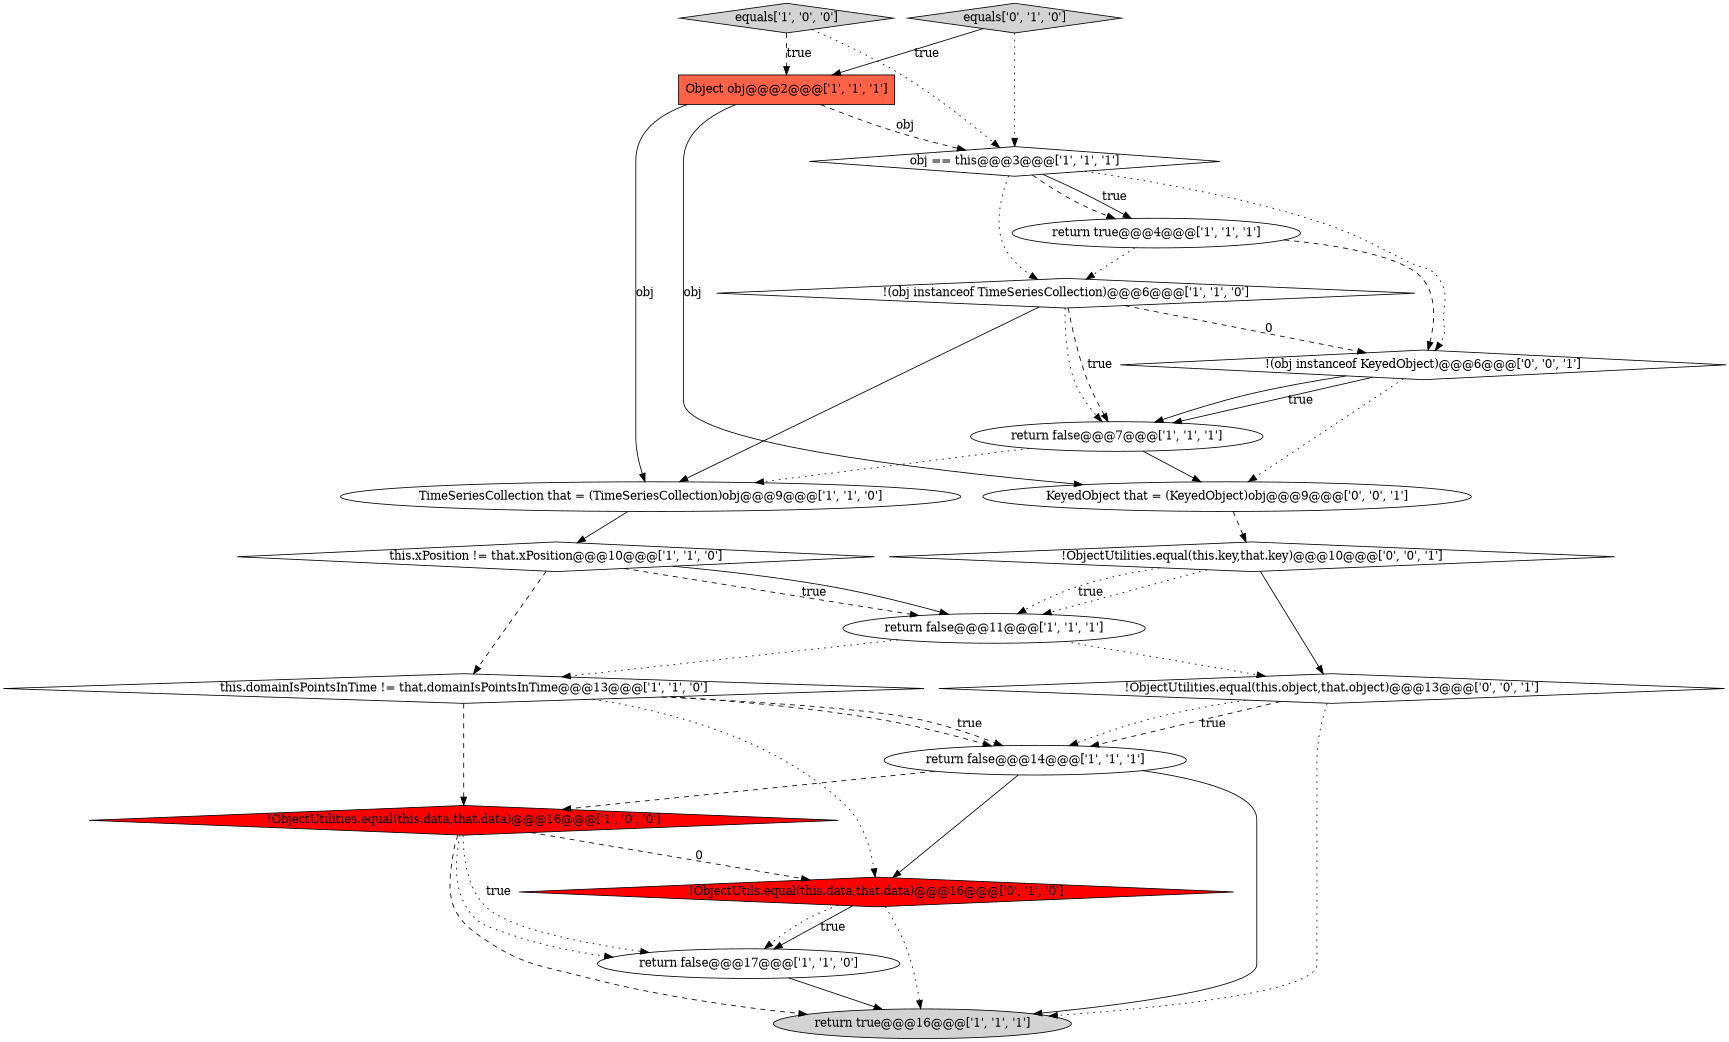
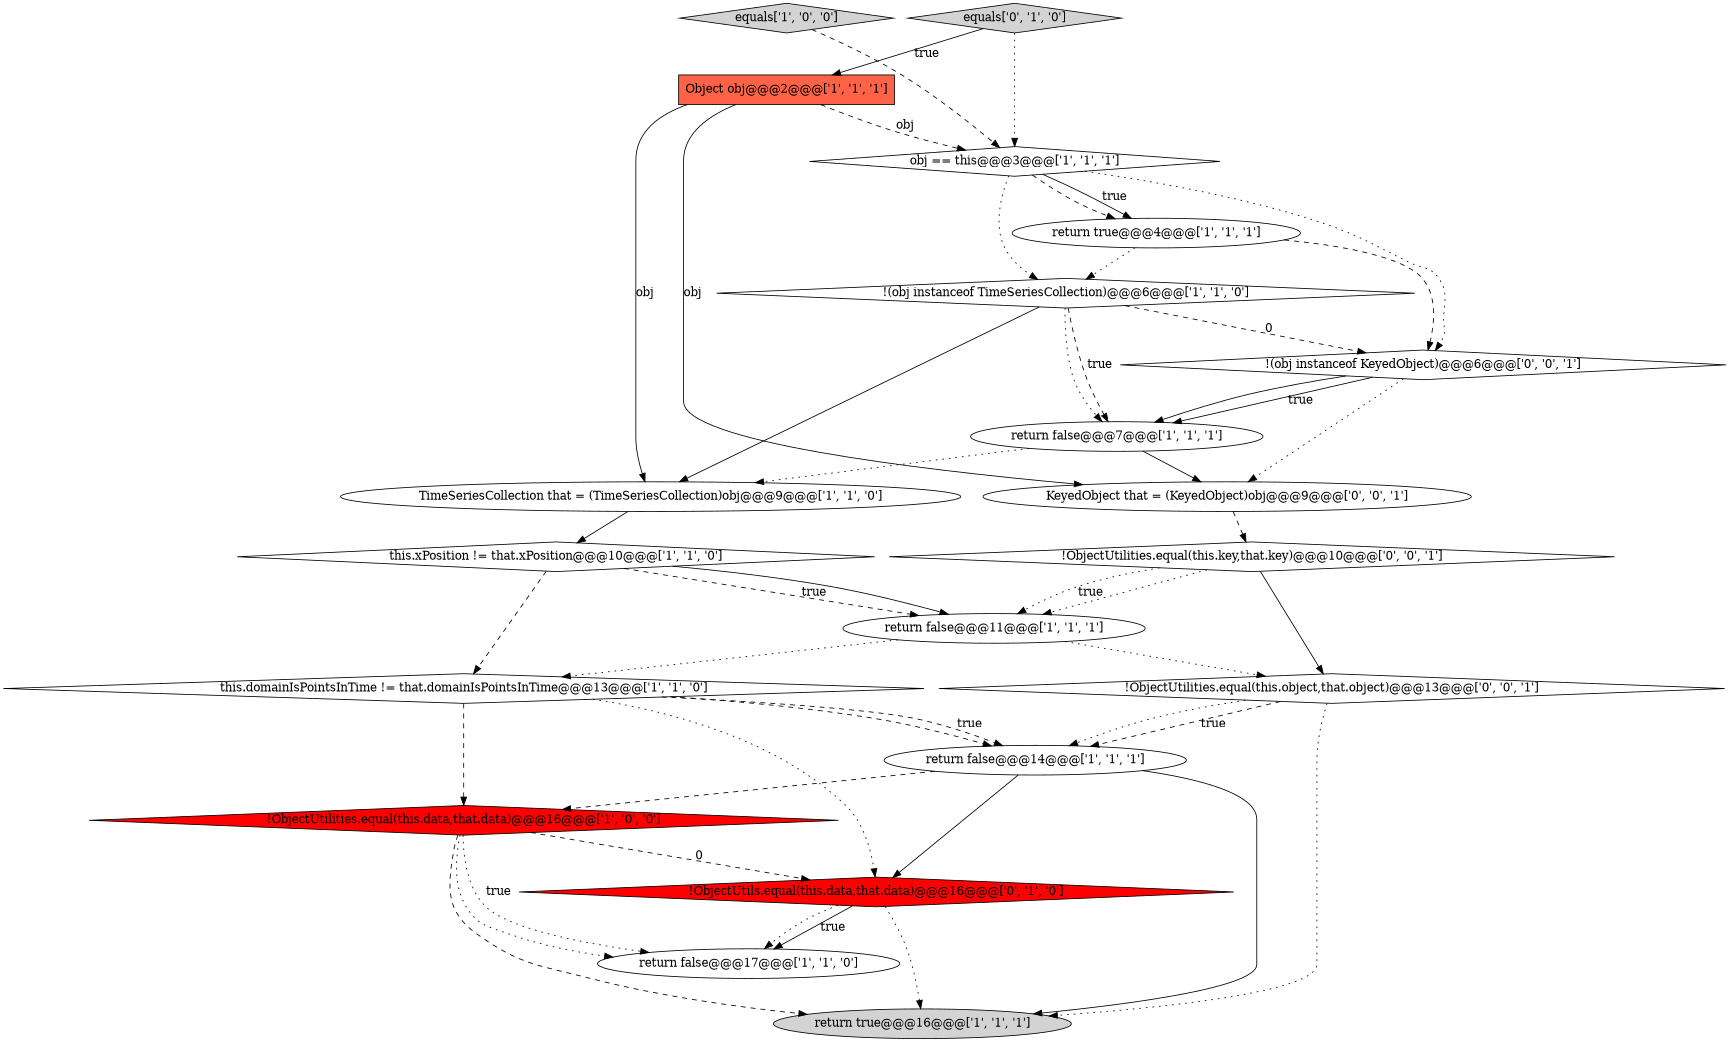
edge "equals['1', '0', '0']" -> "Object obj@@@2@@@['1', '1', '1']": removed, label "true"
edge "equals['1', '0', '0']" -> "obj == this@@@3@@@['1', '1', '1']": style dotted -> dashed
edge "return false@@@17@@@['1', '1', '0']" -> "return true@@@16@@@['1', '1', '1']": removed
